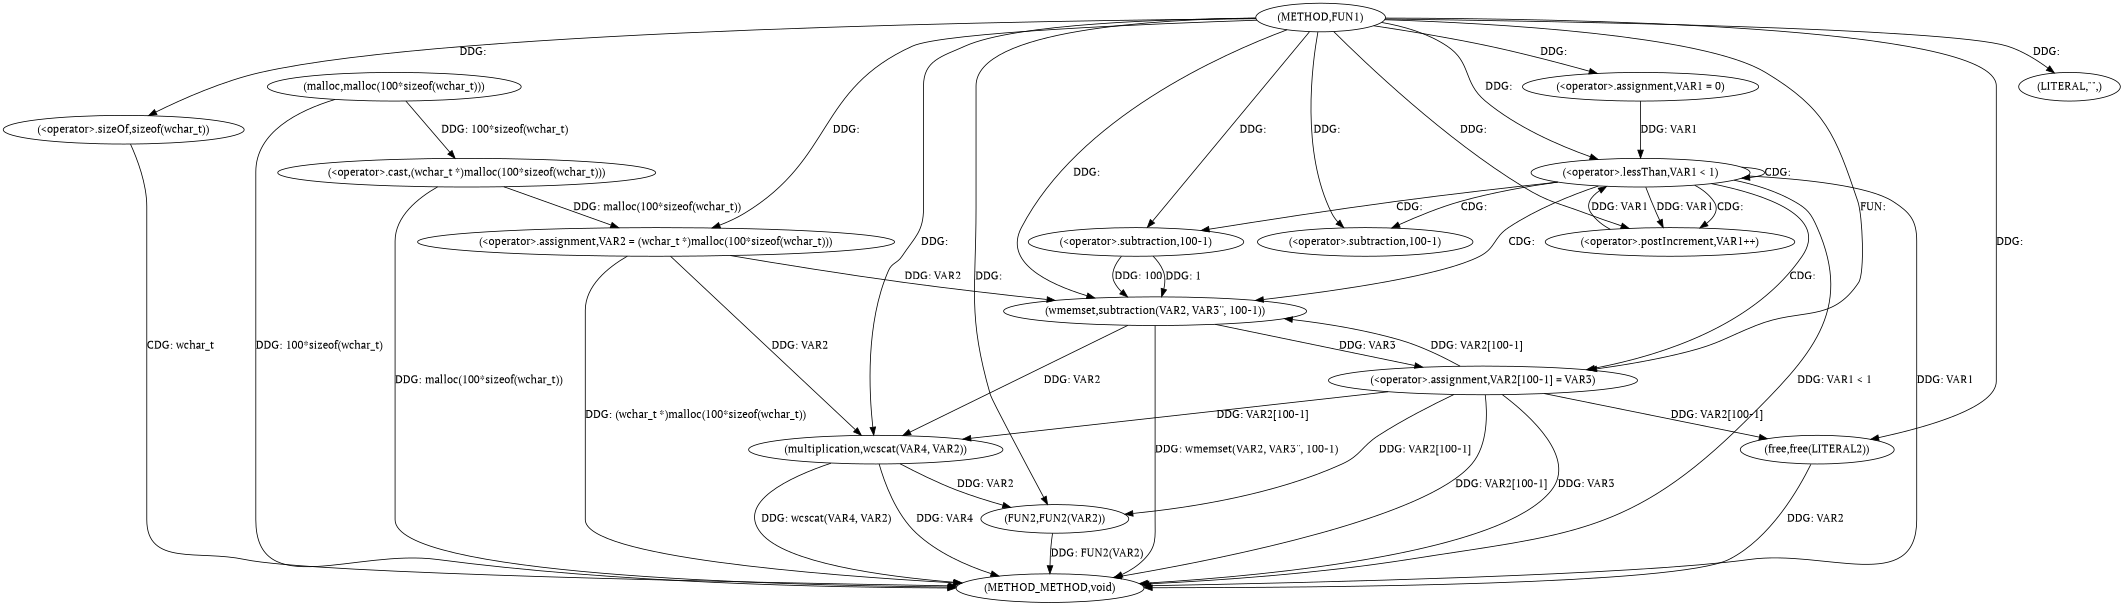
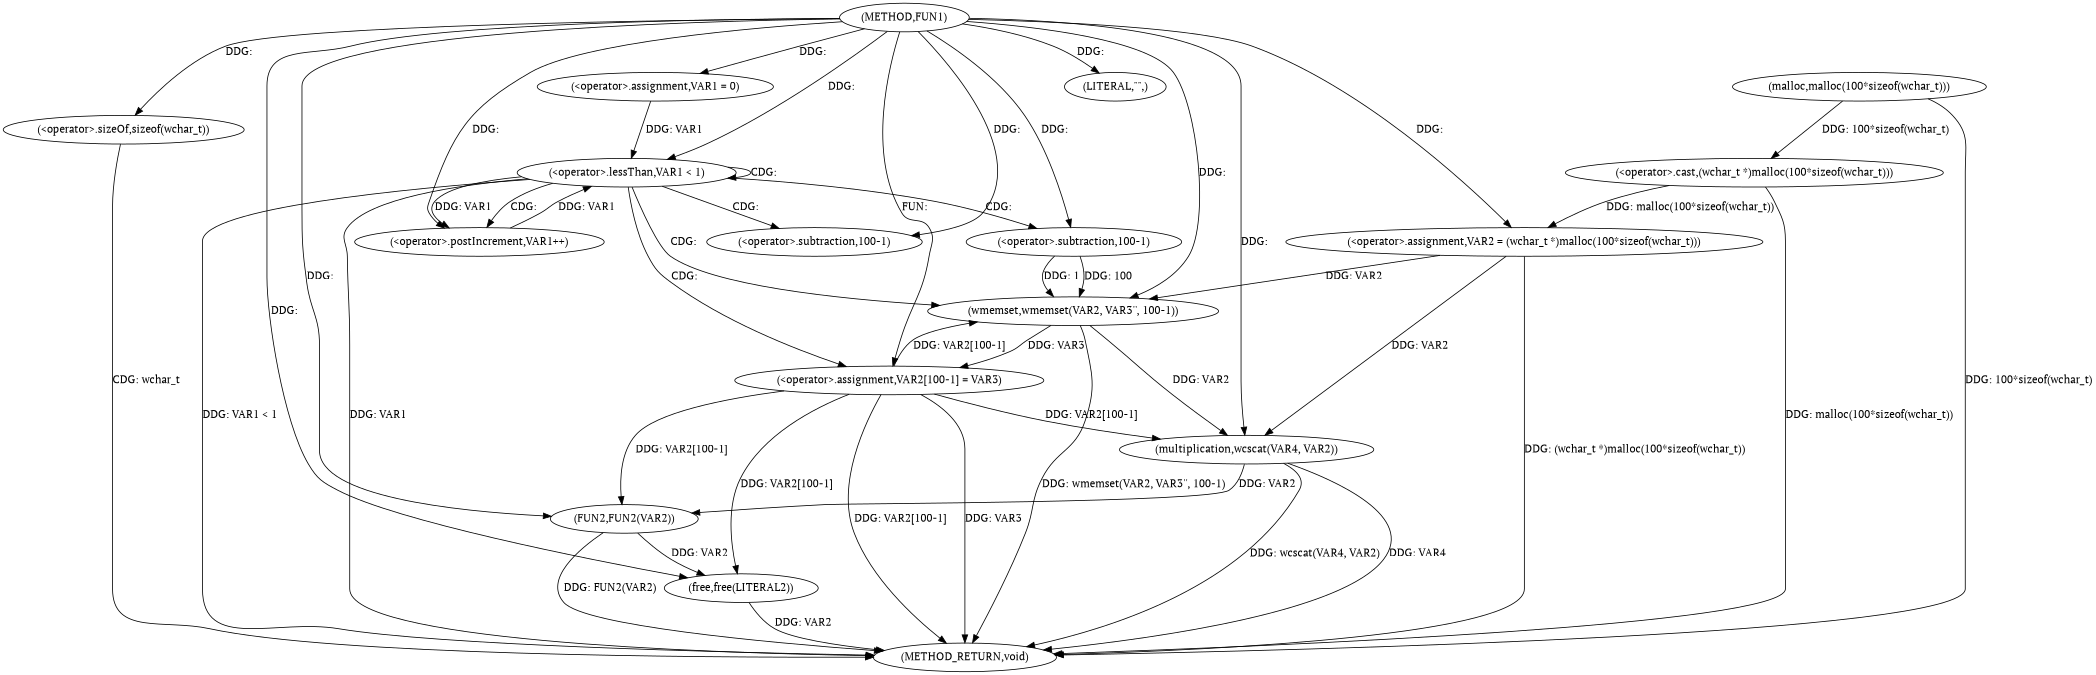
node "(wmemset,subtraction(VAR2, VAR3'', 100-1))": label "(wmemset,subtraction(VAR2, VAR3'', 100-1))" -> "(wmemset,wmemset(VAR2, VAR3'', 100-1))"
edge "(FUN2,FUN2(VAR2))" -> "(free,free(LITERAL2))": added, label "DDG: VAR2"
node "(METHOD_METHOD,void)": label "(METHOD_METHOD,void)" -> "(METHOD_RETURN,void)"
